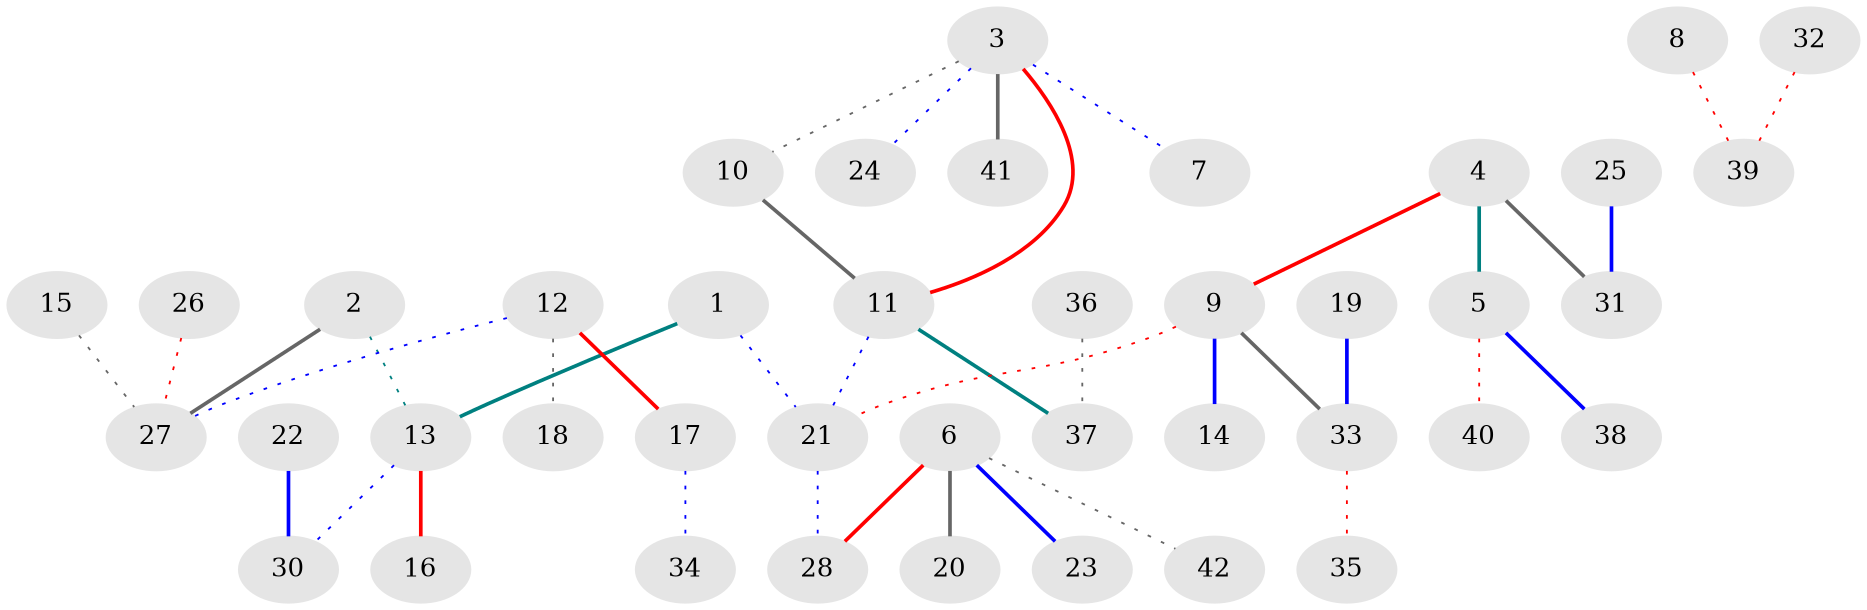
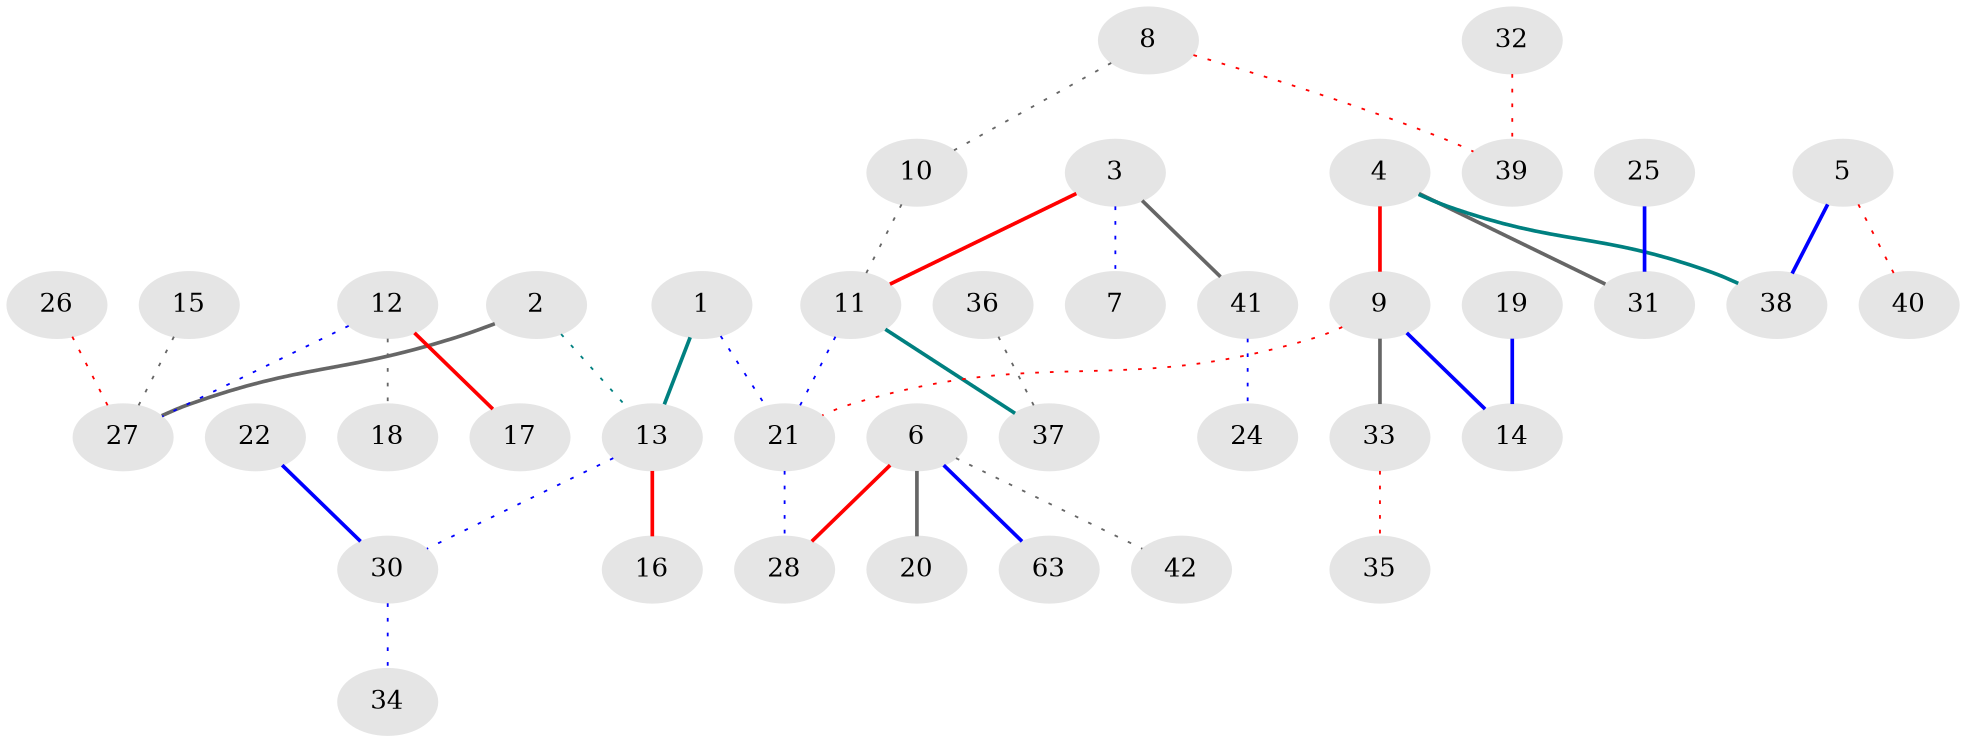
edge "3" -- "24": now "41" -- "24"
edge "3" -- "10": now "8" -- "10"
edge "10" -- "11": style bold -> dotted
edge "4" -- "5": now "4" -- "38"
edge "19" -- "33": now "19" -- "14"
edge "17" -- "34": now "30" -- "34"
node "23": label "23" -> "63"
